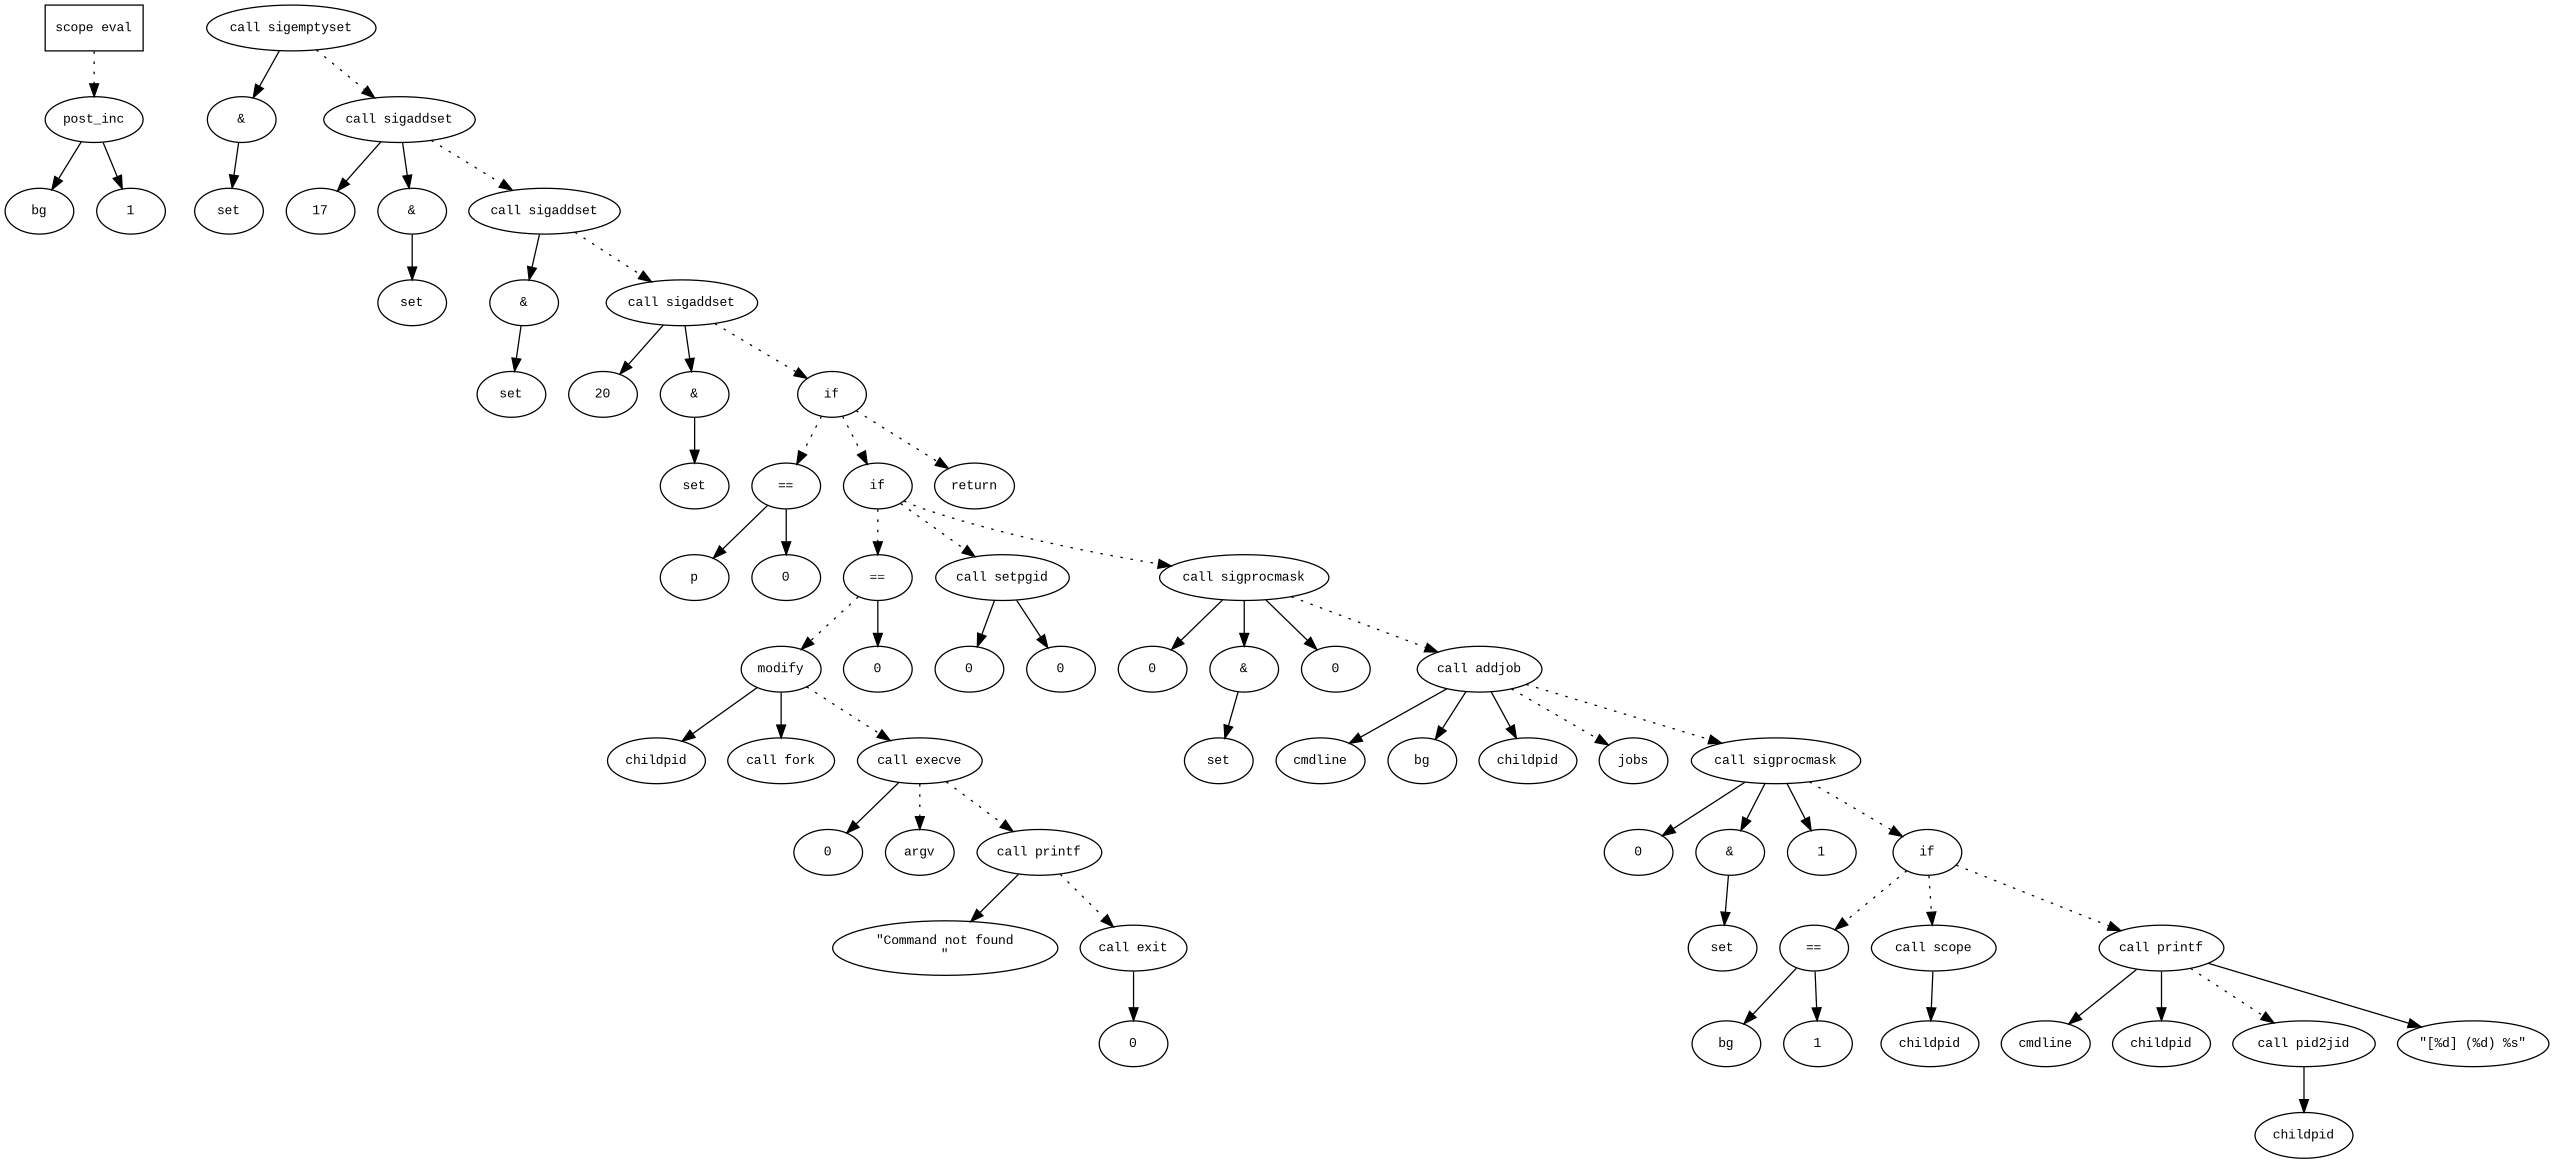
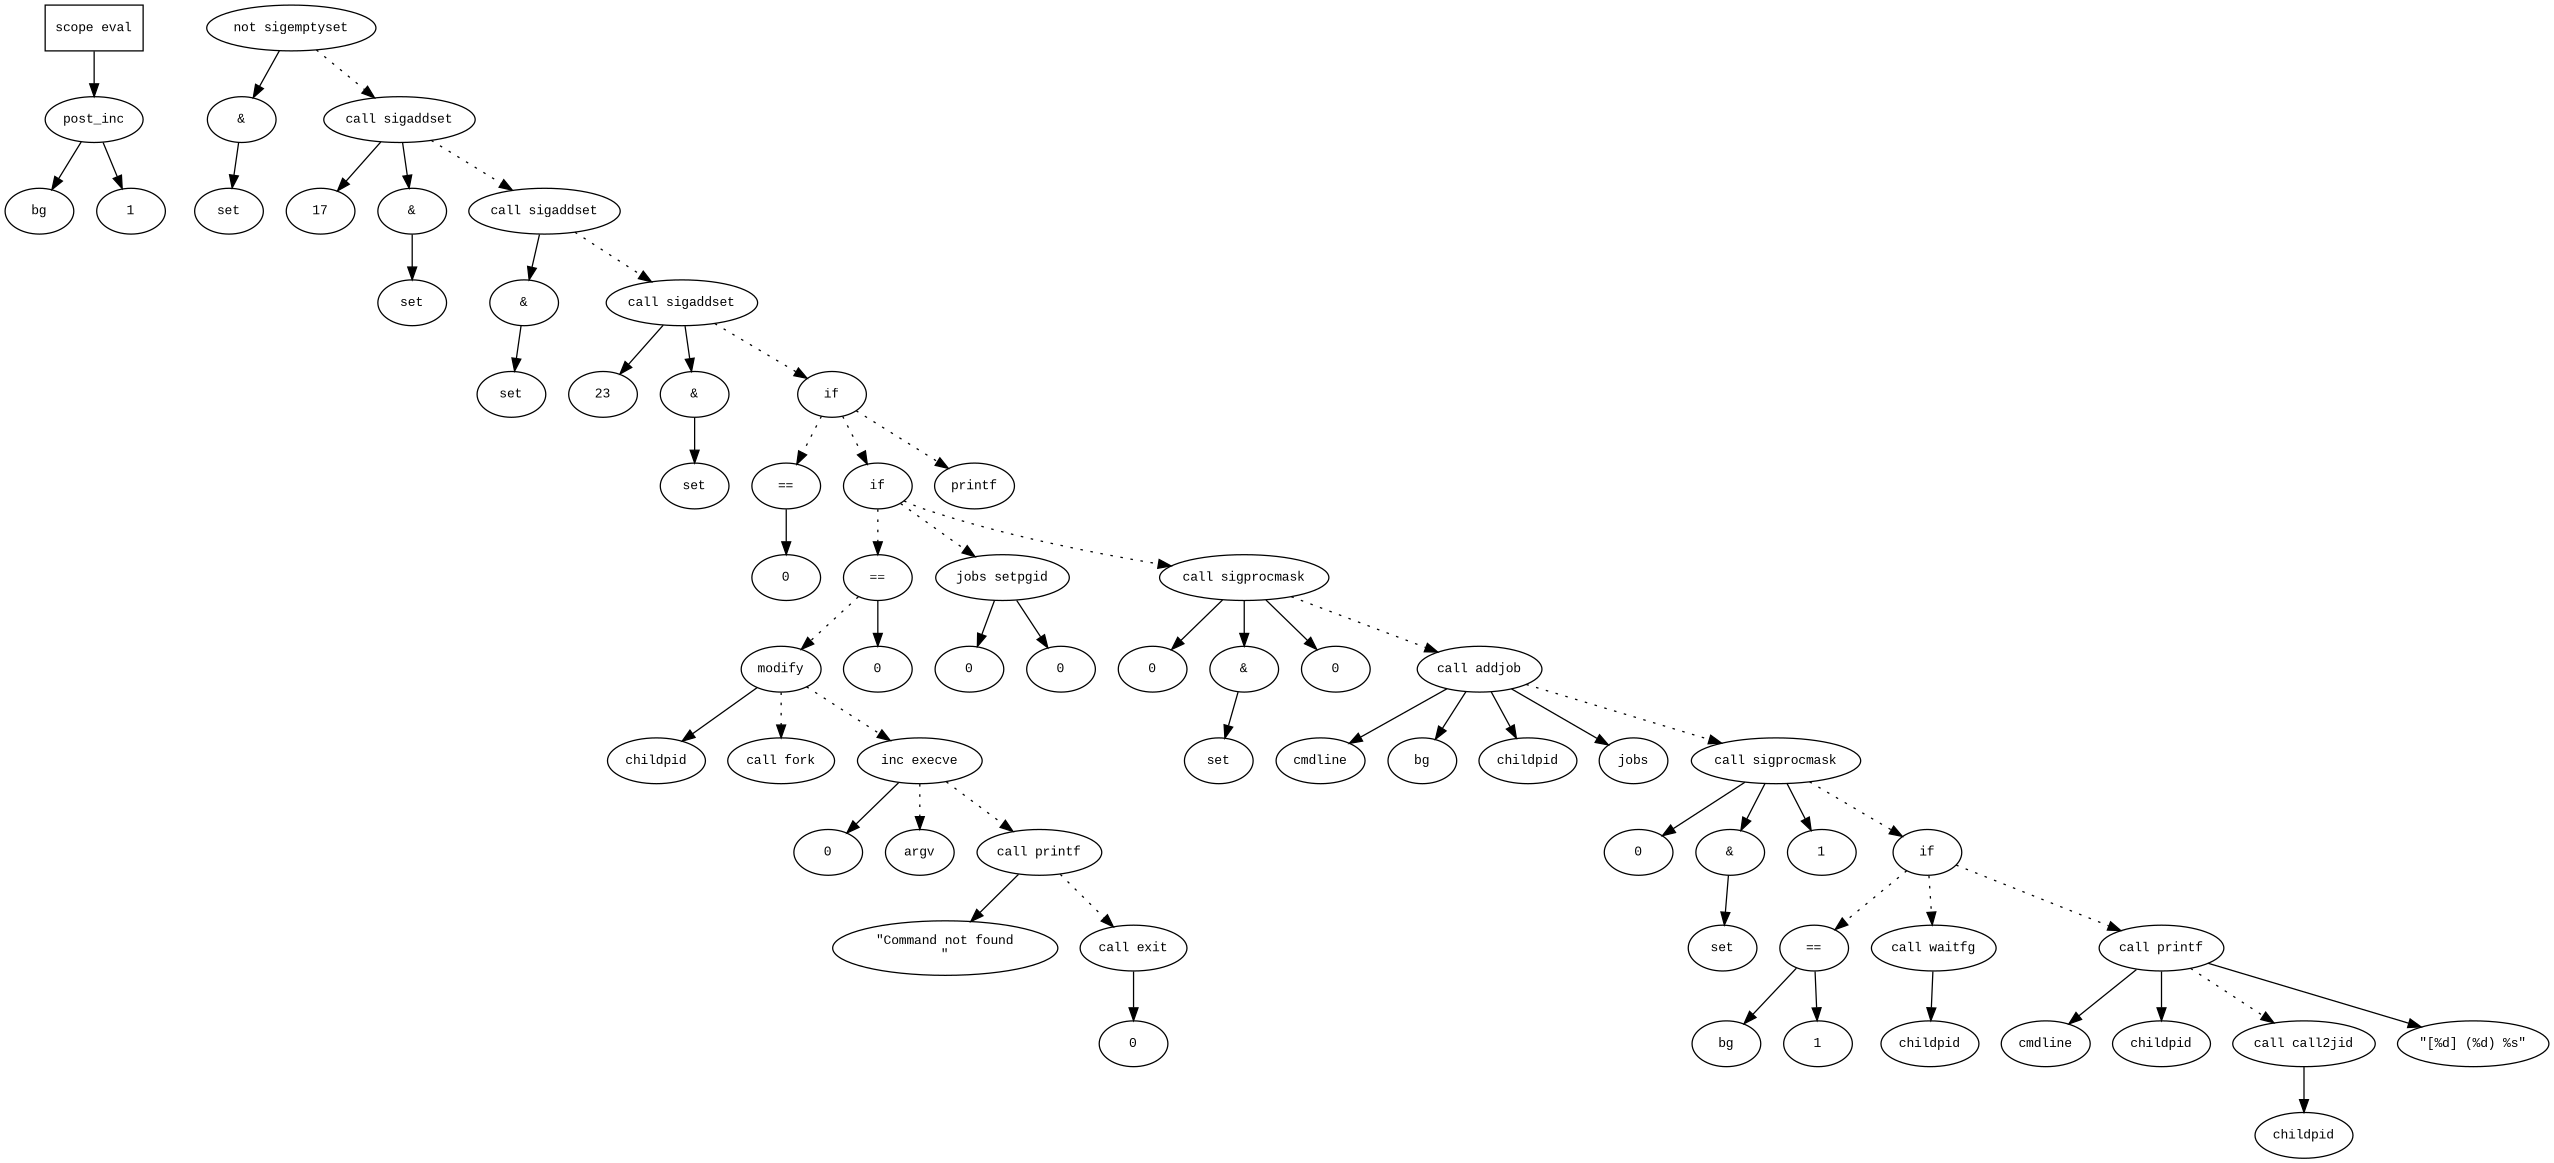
node "call sigemptyset": label "call sigemptyset" -> "not sigemptyset"
edge "scope eval" -> "post_inc": style dotted -> solid
node "20": label "20" -> "23"
node "return": label "return" -> "printf"
node "p": removed
node "call setpgid": label "call setpgid" -> "jobs setpgid"
edge "modify" -> "call fork": style solid -> dotted
edge "call addjob" -> "jobs": style dotted -> solid
node "call execve": label "call execve" -> "inc execve"
node "call scope": label "call scope" -> "call waitfg"
node "call pid2jid": label "call pid2jid" -> "call call2jid"
